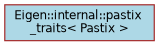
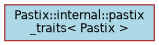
node "Eigen::internal::pastix _traits< Pastix >": label "Eigen::internal::pastix _traits< Pastix >" -> "Pastix::internal::pastix _traits< Pastix >"
